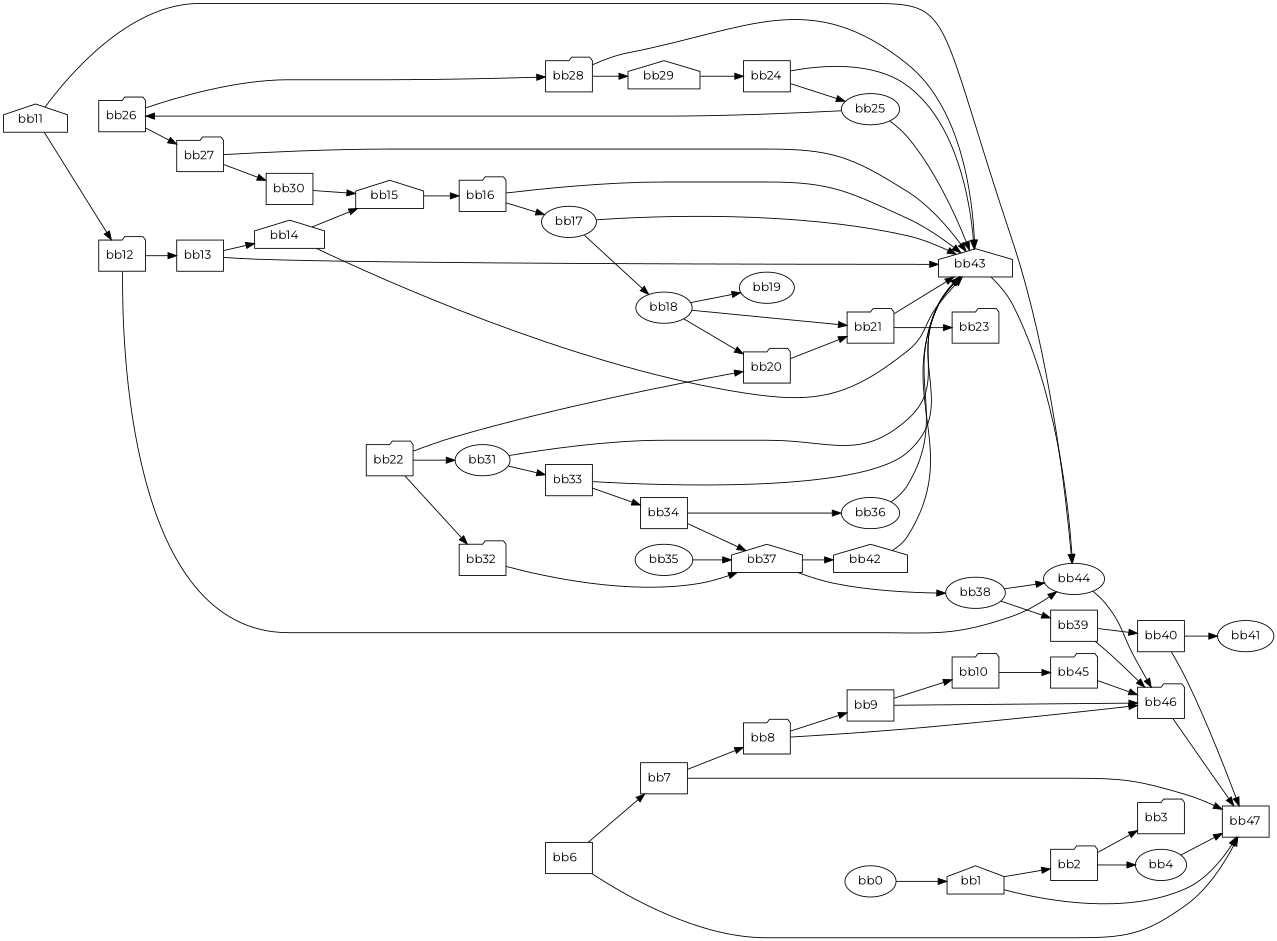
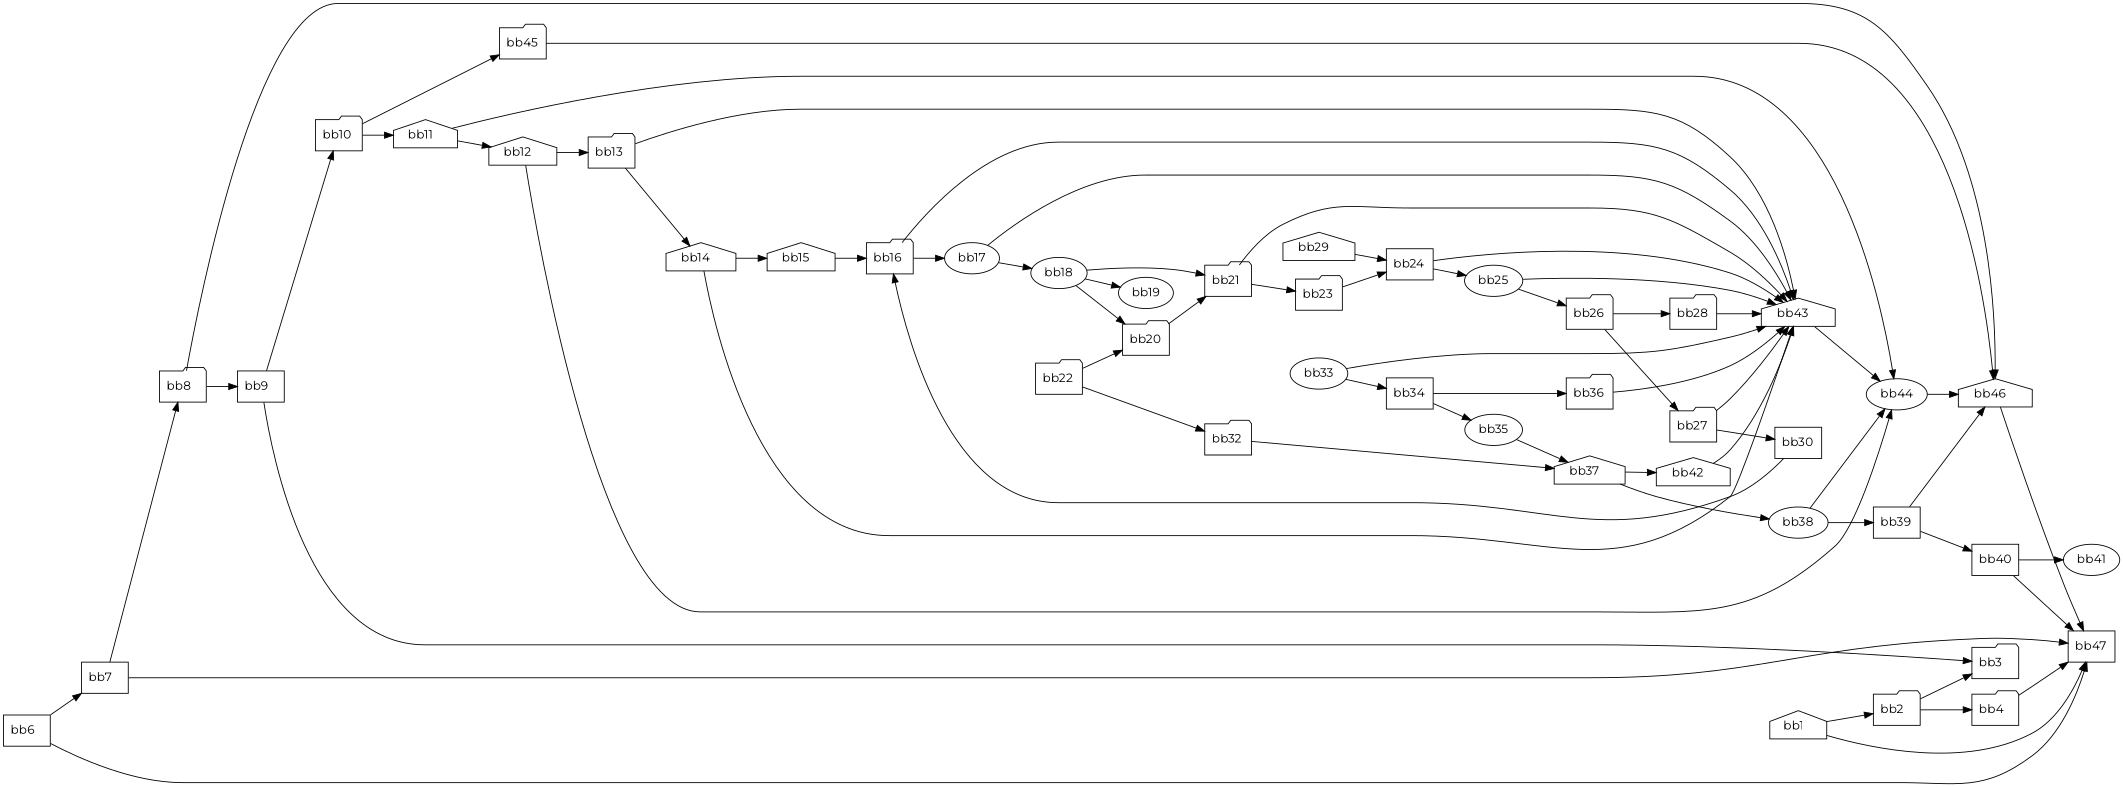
edge "bb28" -> "bb29": removed
edge "bb10" -> "bb11": added
edge "bb30" -> "bb15": now "bb30" -> "bb16"
node "bb12": shape folder -> house
node "bb13": shape box -> folder
edge "bb23" -> "bb24": added
node "bb31": removed
node "bb33": shape box -> ellipse
node "bb36": shape ellipse -> folder
edge "bb34" -> "bb37": now "bb34" -> "bb35"
node "bb46": shape folder -> house
edge "bb9" -> "bb46": now "bb9" -> "bb3"
node "bb4": shape ellipse -> folder
node "bb0": removed
